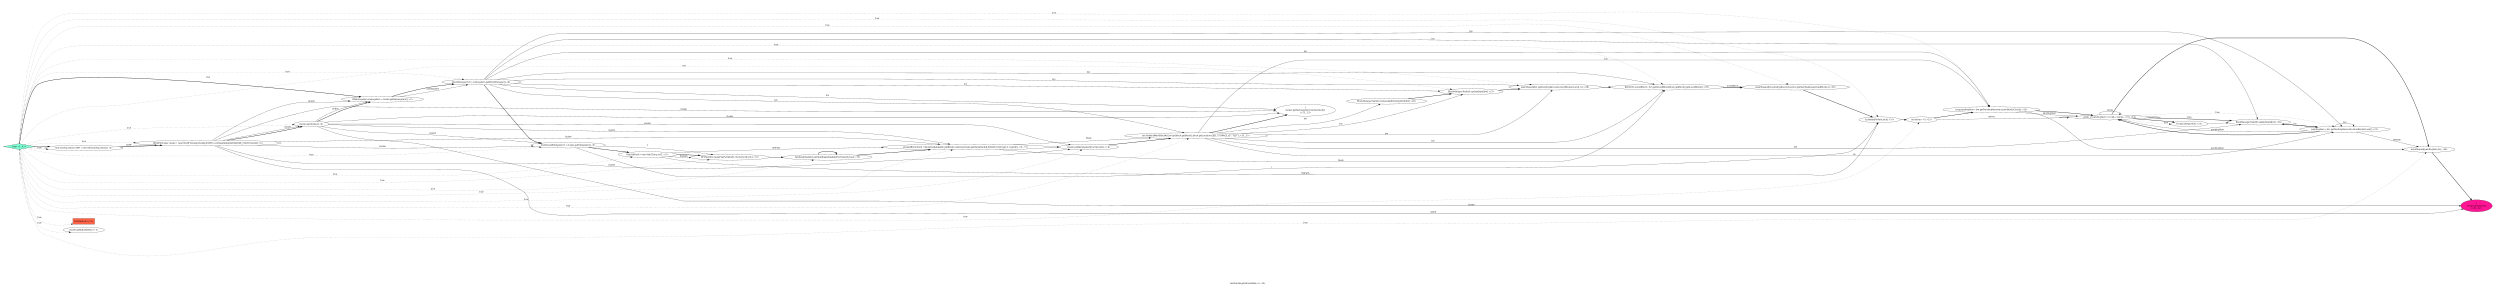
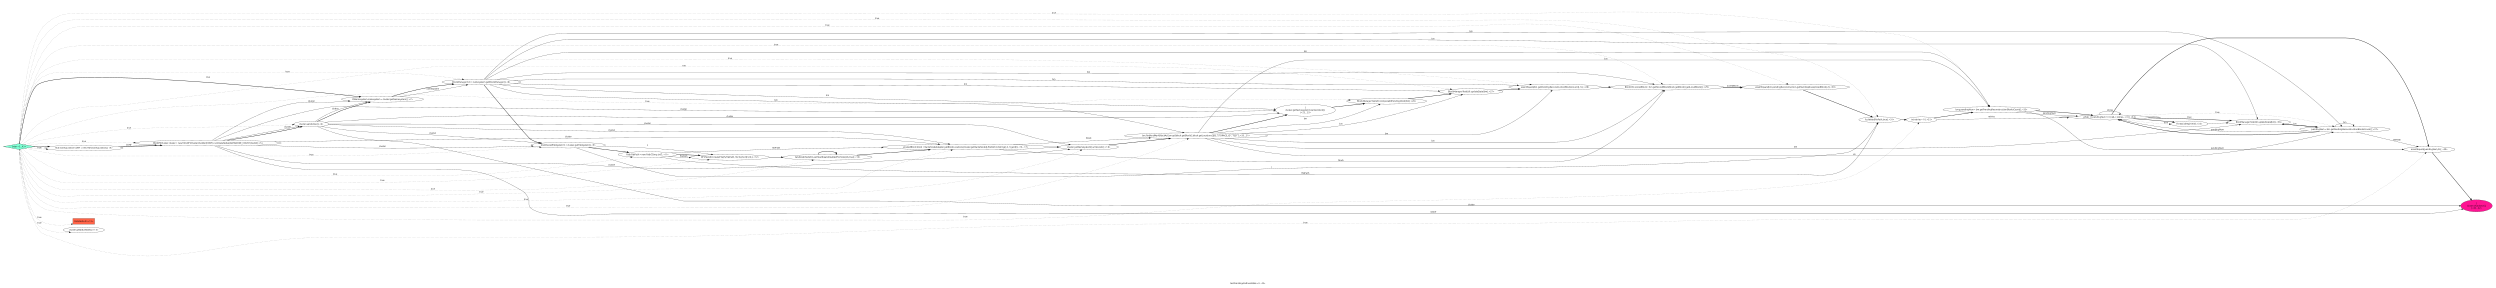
edge "Enter <3...43>" -> "BlockManagerTestUtil.computeAllPendingWork(bm); <26>": added, label "true"
edge "{ cluster.getNamesystem().writeUnlock(); } <23...25>" -> "BlockManagerTestUtil.computeAllPendingWork(bm); <26>": added
